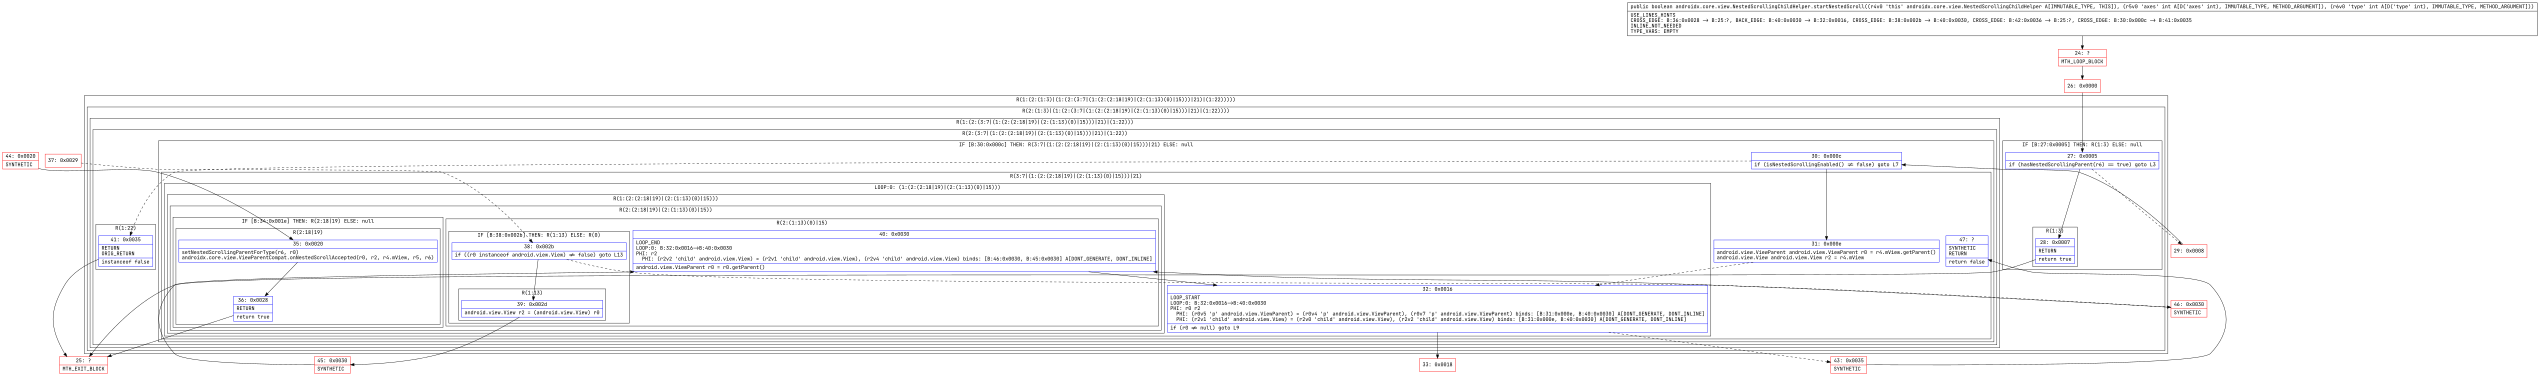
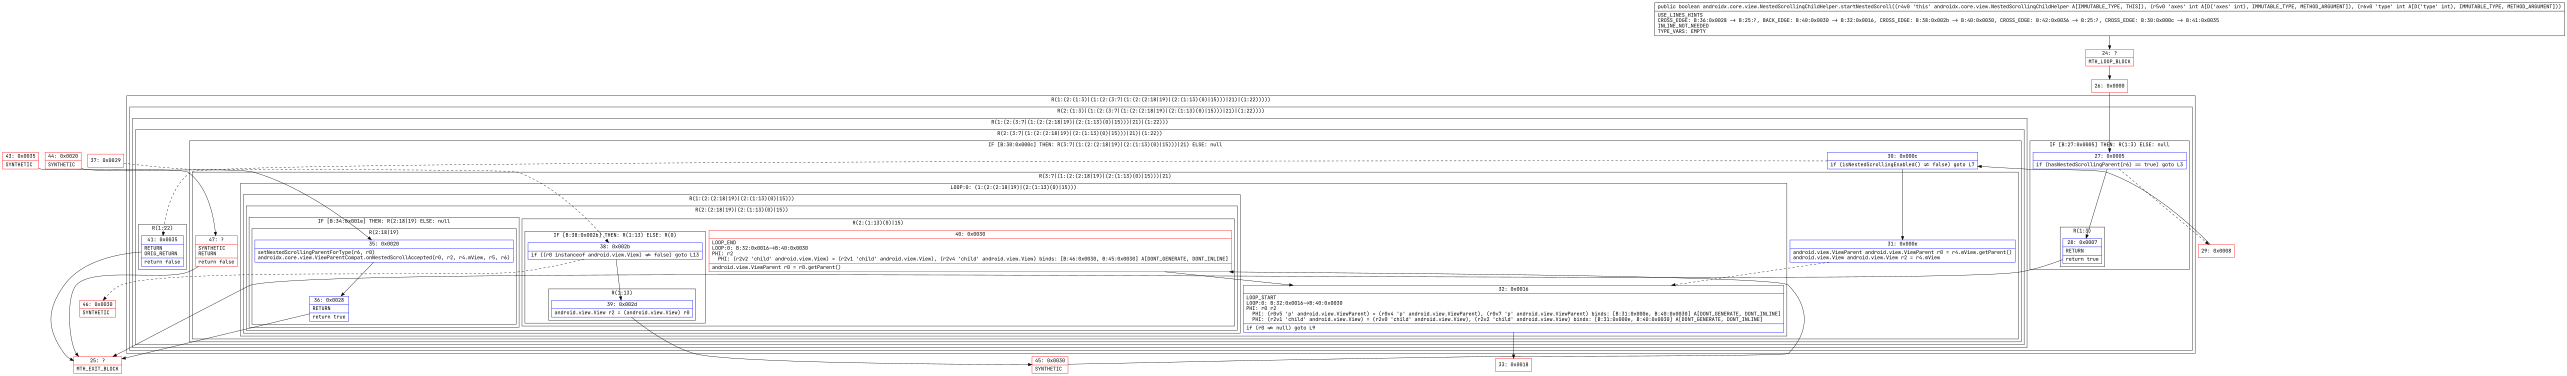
node "40: 0x0030": color blue -> red
node "47: ?": color blue -> red
node "41: 0x0035": text "instanceof false" -> "return false"
edge "47: ?" -> "25: ?": added
edge "46: 0x0030" -> "40: 0x0030": removed
edge "32: 0x0016" -> "43: 0x0035": removed
